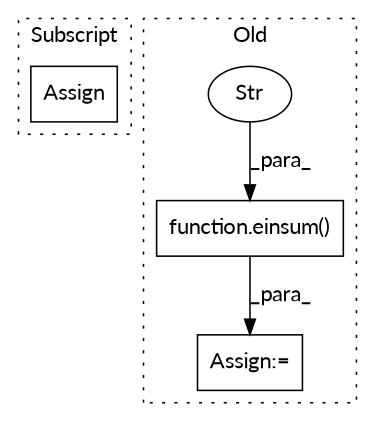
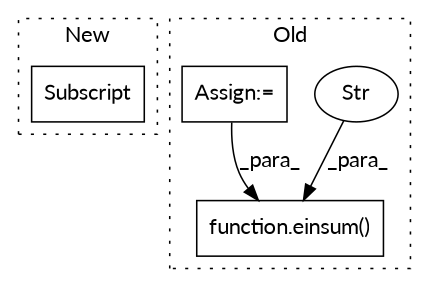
cluster "Subscript": label "Subscript" -> "New"
node "Assign": label "Assign" -> "Subscript"
edge "function.einsum()" -> "Assign:=": reversed
